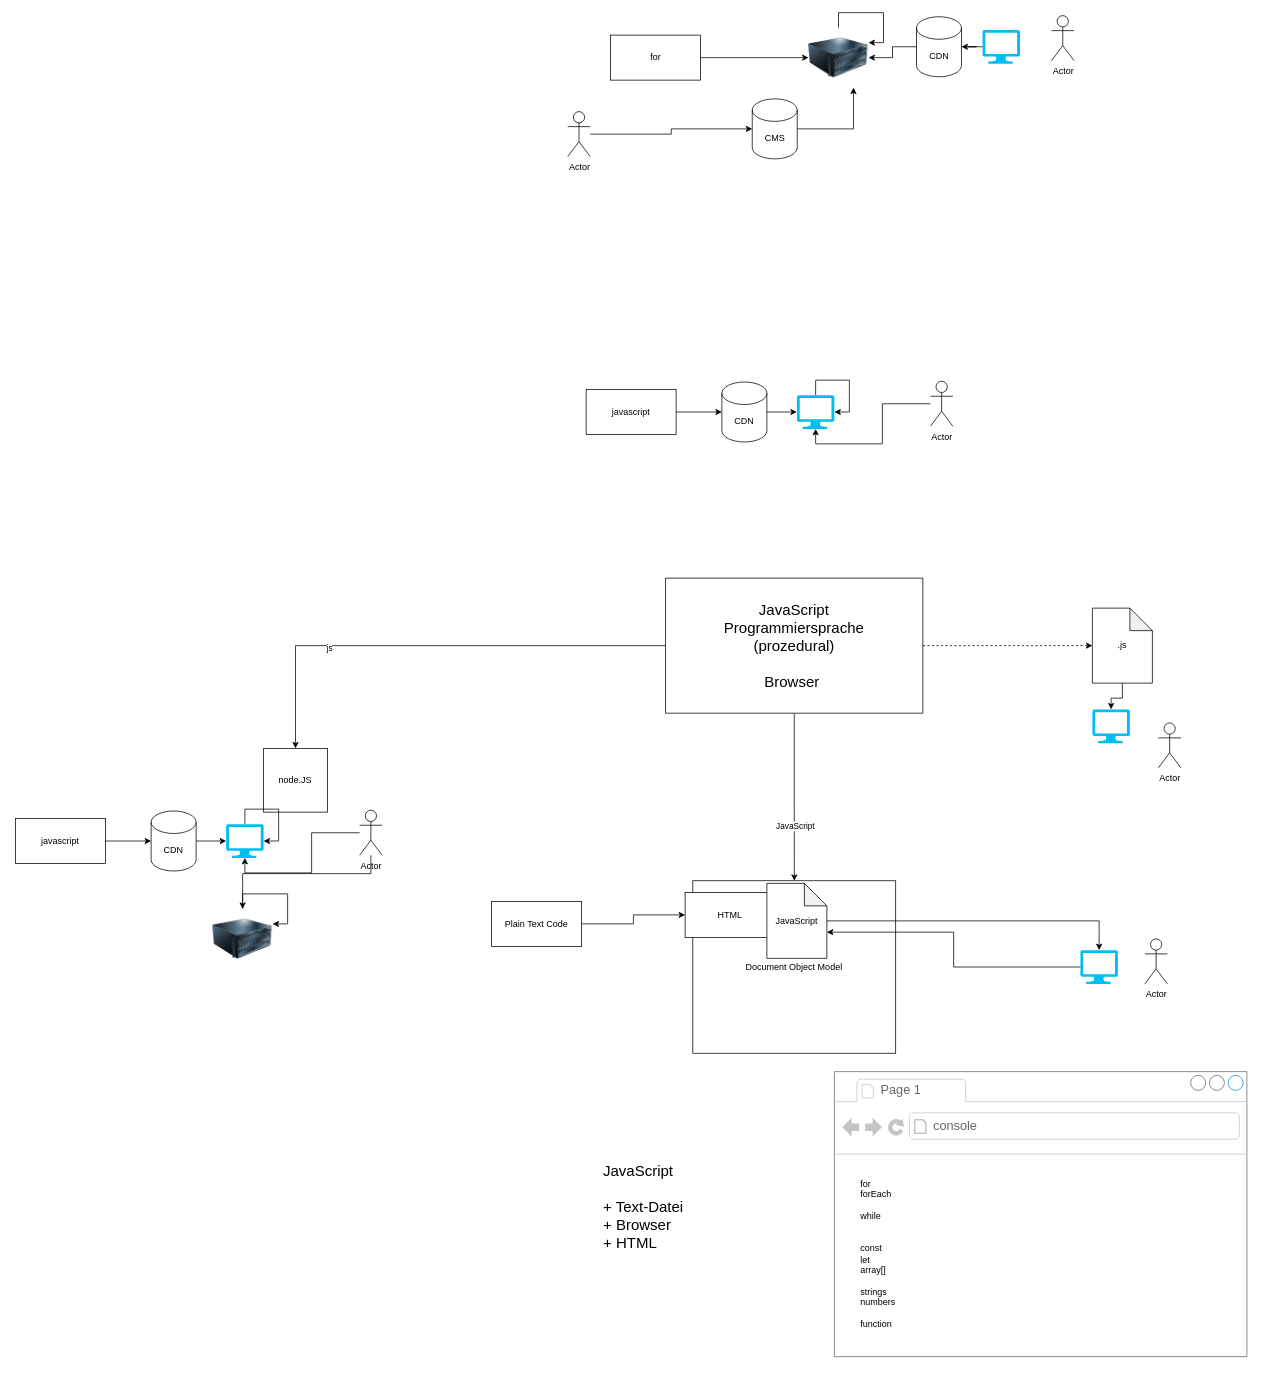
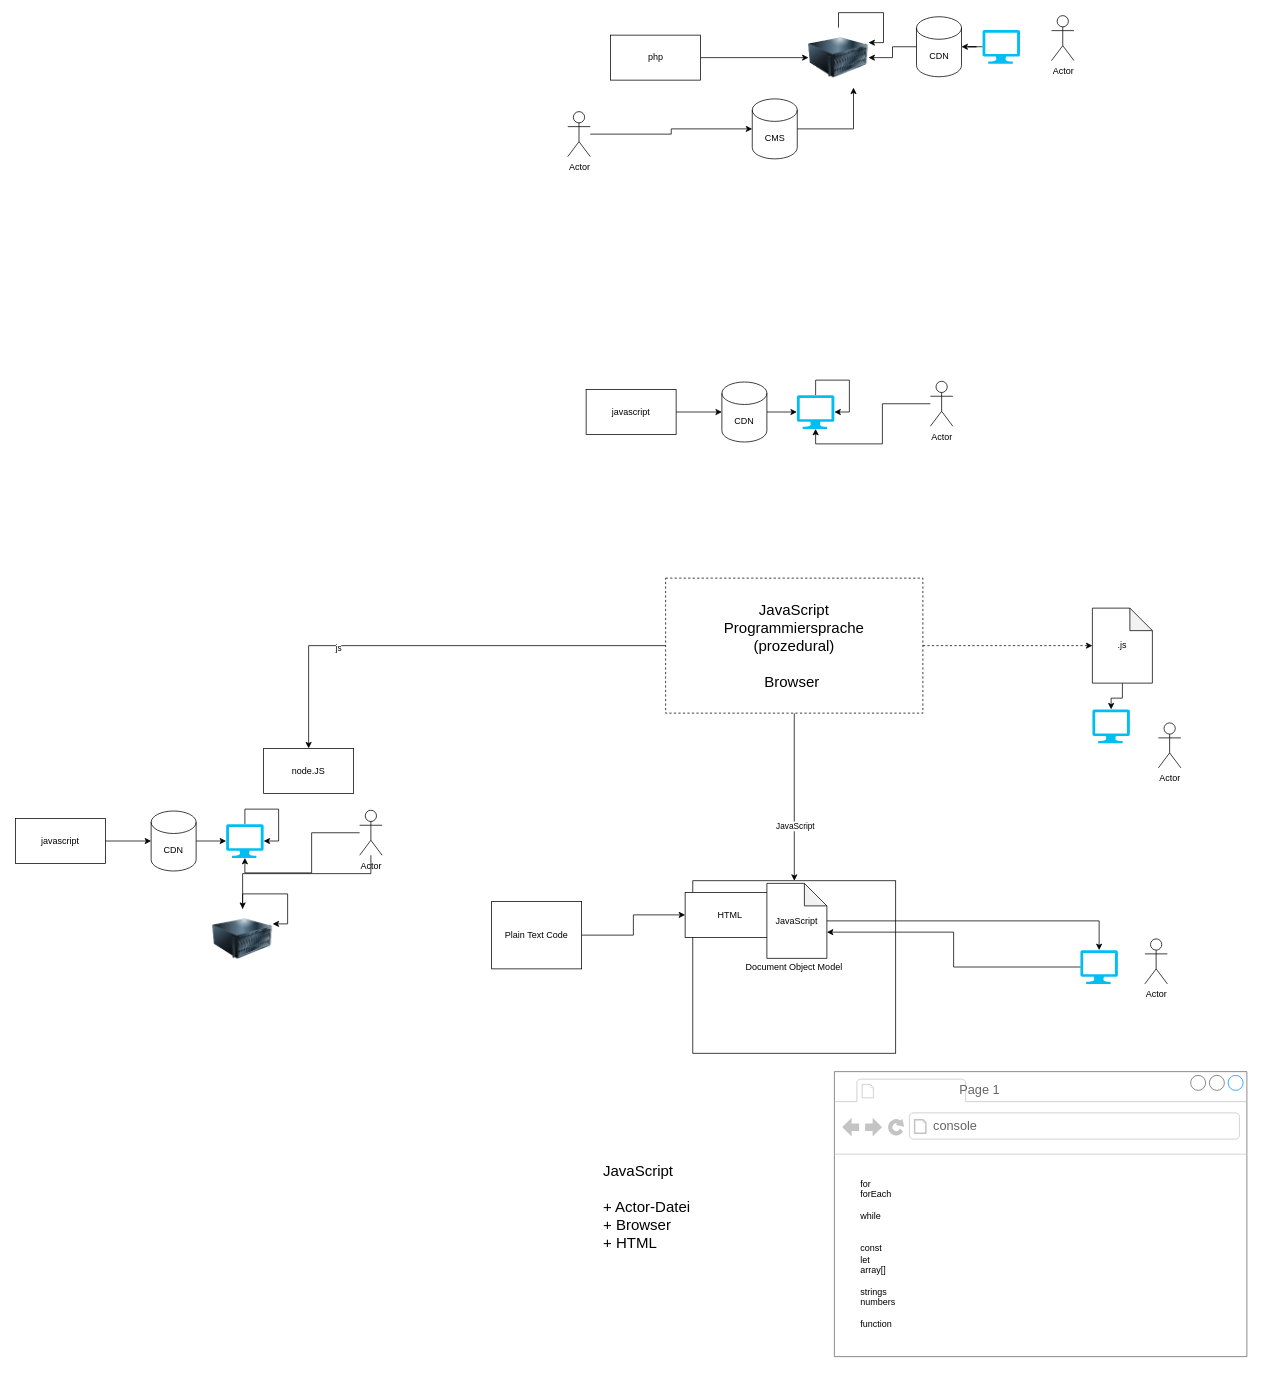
node "for": label "for" -> "php"
node "JavaScript Programmiersprache (prozedural) Browser": style solid -> dashed
node "node.JS": size 64x64 -> 90x45
node "Plain Text Code": size 90x45 -> 90x68
node "Page 1": moved (921, 1090) -> (999, 1090)
node "JavaScript + Text-Datei + Browser + HTML": label "JavaScript + Text-Datei + Browser + HTML" -> "JavaScript + Actor-Datei + Browser + HTML"
